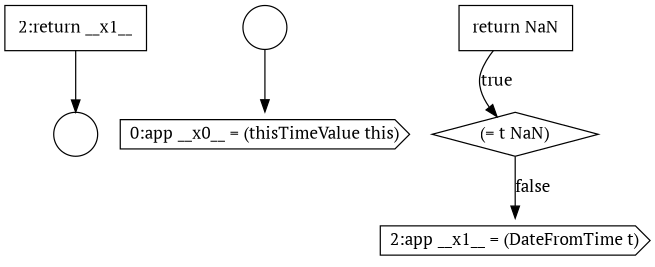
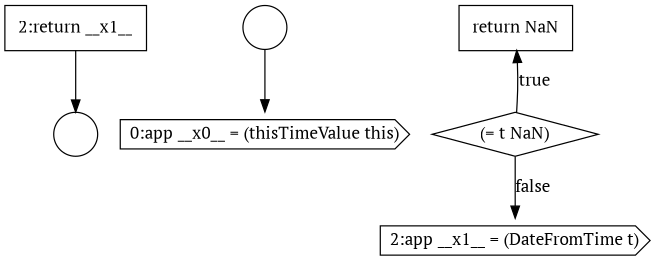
edge "return NaN" -> "(= t NaN)": reversed
